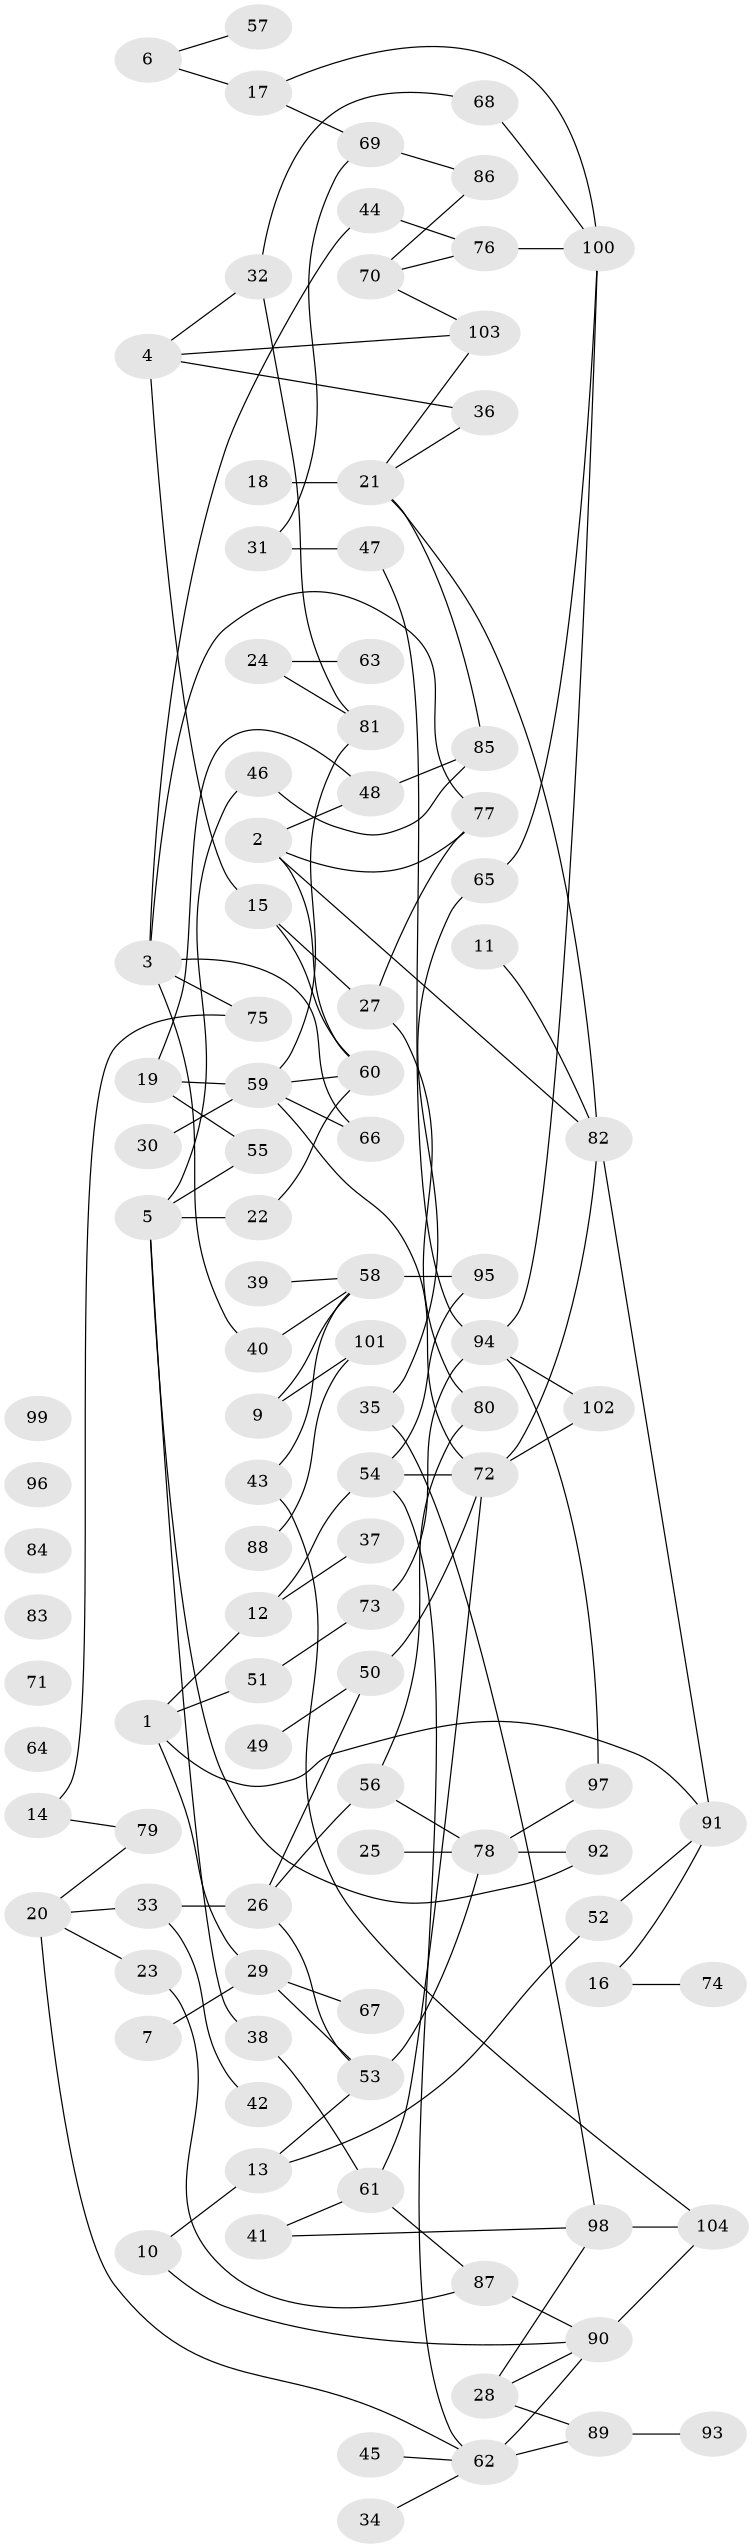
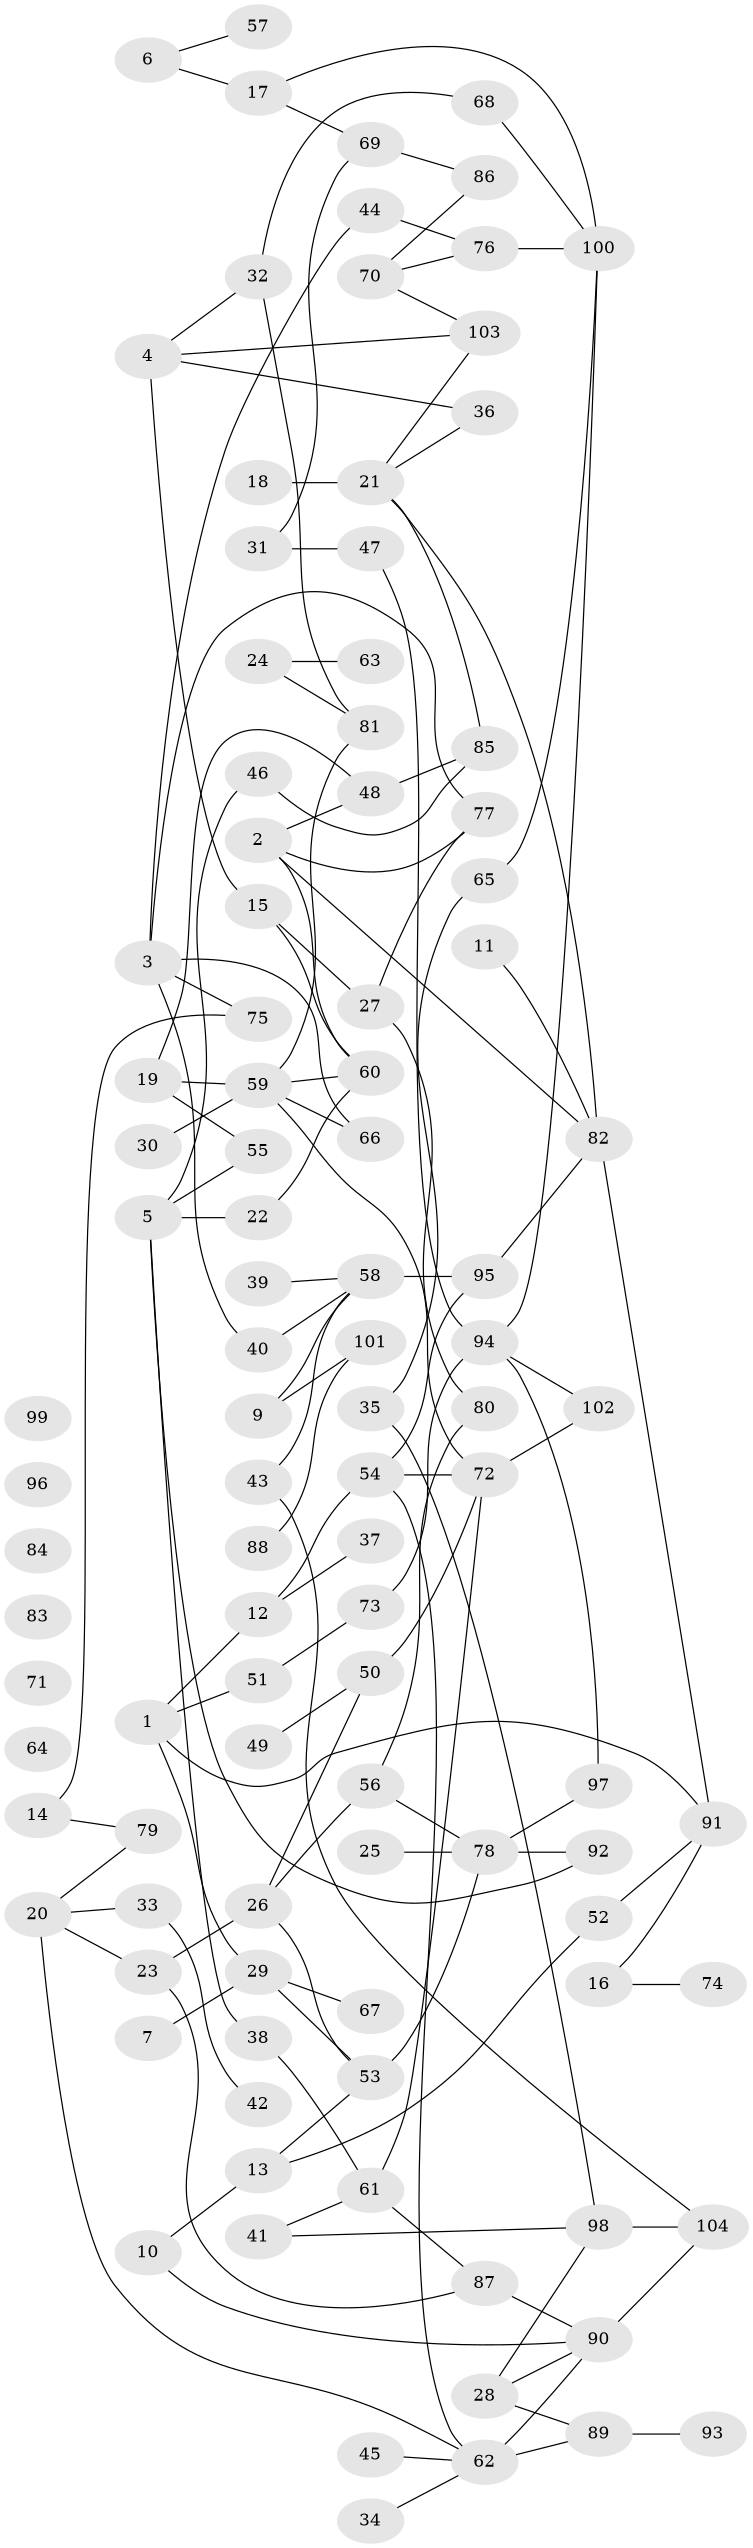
edge "82" -- "72": now "82" -- "95"
edge "33" -- "26": now "23" -- "26"
